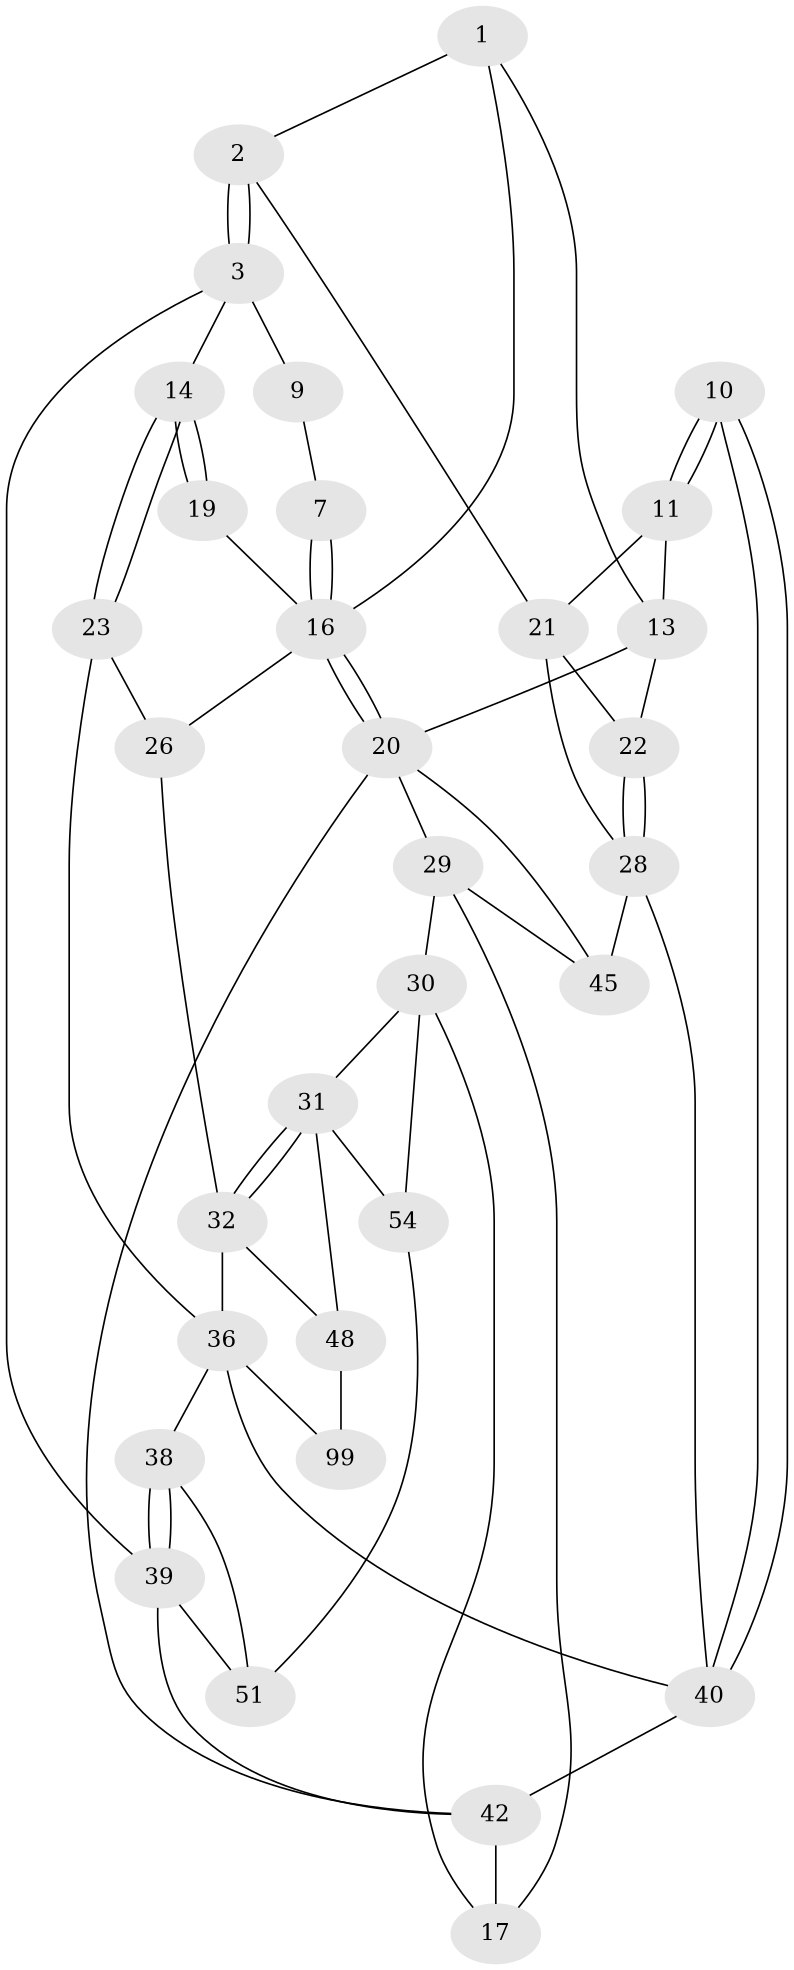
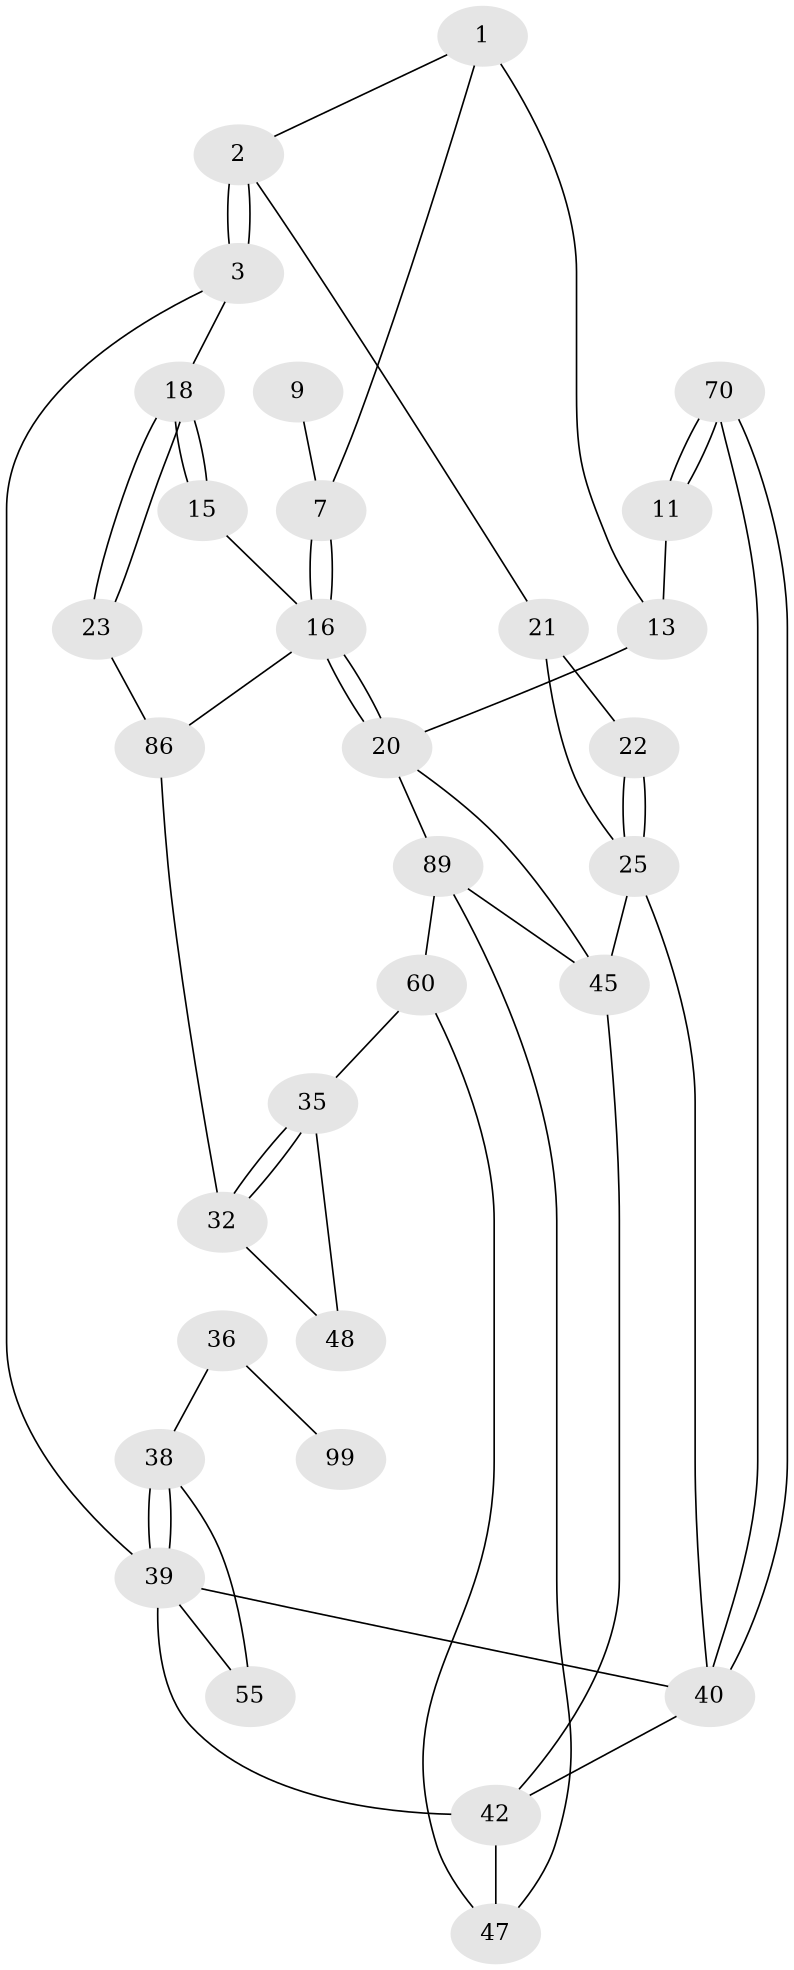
edge "3" -- "9": removed
edge "1" -- "16": now "1" -- "7"
node "14": label "14" -> "18"
node "10": label "10" -> "70"
node "19": label "19" -> "15"
edge "11" -- "21": removed
edge "13" -- "22": removed
node "26": label "26" -> "86"
node "29": label "29" -> "89"
node "28": label "28" -> "25"
node "30": label "30" -> "60"
edge "23" -- "36": removed
node "31": label "31" -> "35"
node "54": removed
edge "32" -- "36": removed
edge "20" -- "42": now "45" -- "42"
edge "48" -- "99": removed
edge "36" -- "40": now "39" -- "40"
node "51": label "51" -> "55"
node "17": label "17" -> "47"
